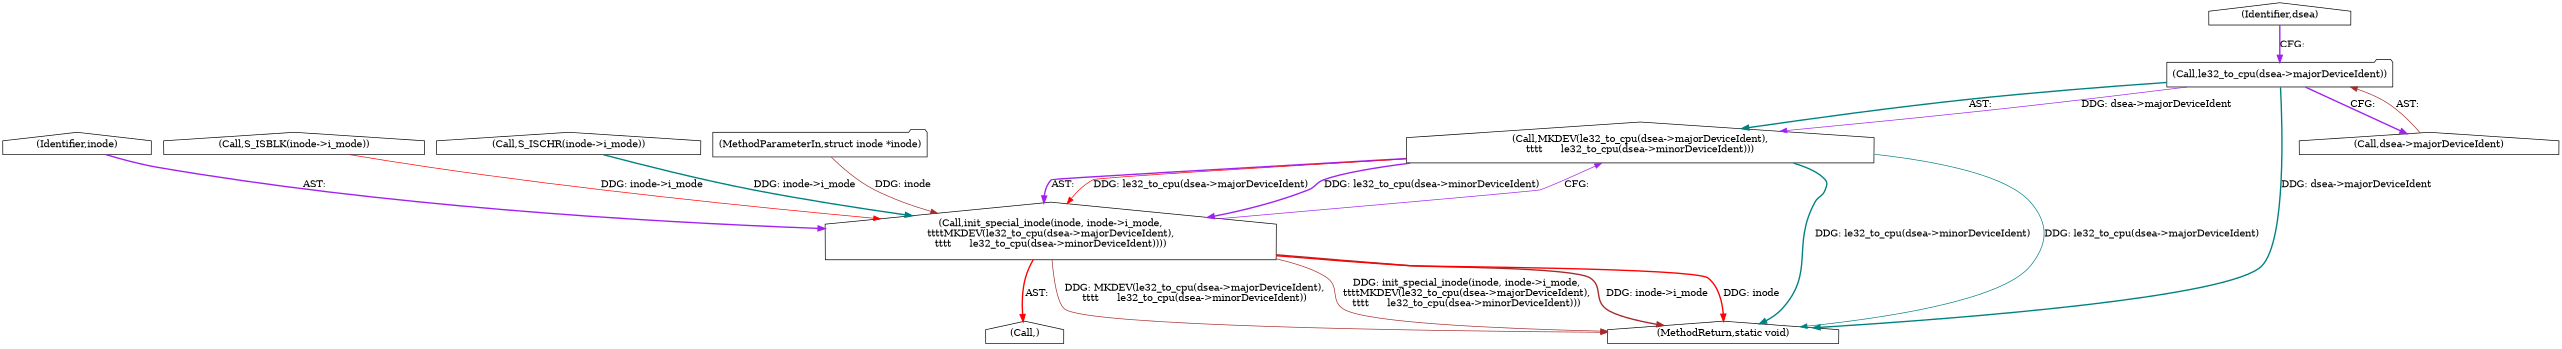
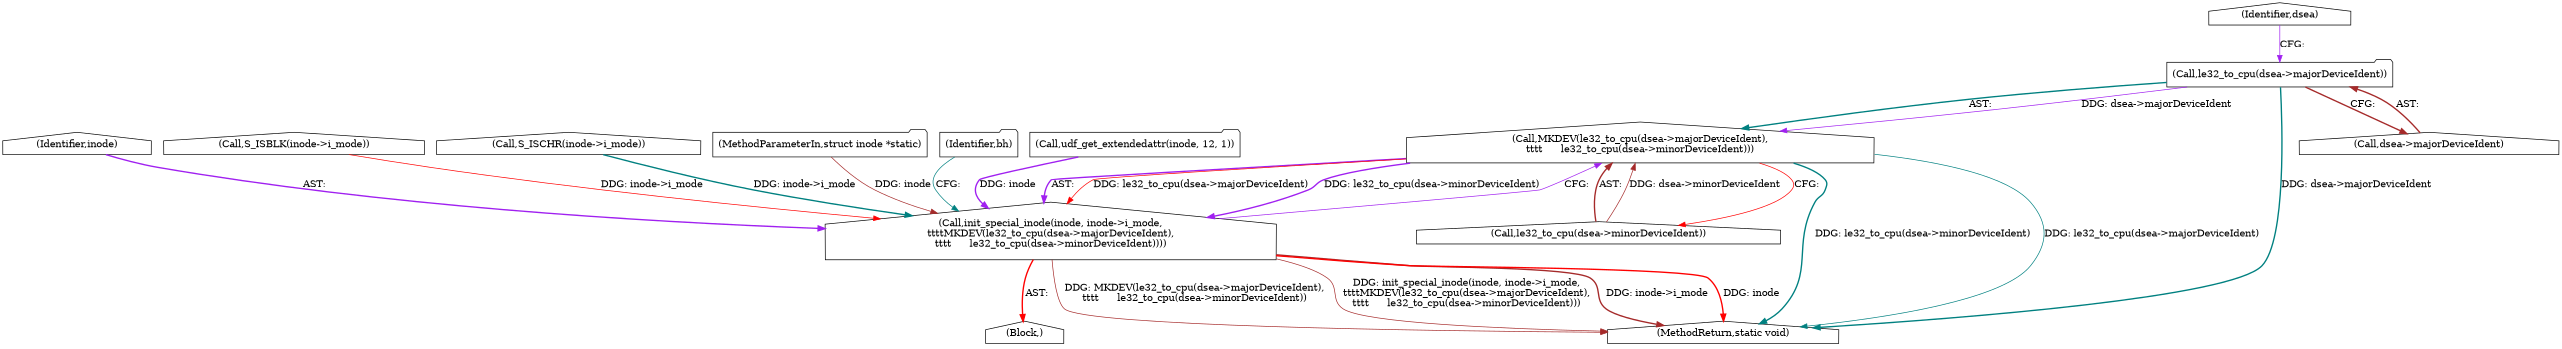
edge "(Identifier,dsea)" -> "(Call,le32_to_cpu(dsea->majorDeviceIdent))": style bold -> solid
edge "(Call,dsea->majorDeviceIdent)" -> "(Call,le32_to_cpu(dsea->majorDeviceIdent))": style solid -> bold
edge "(Call,le32_to_cpu(dsea->majorDeviceIdent))" -> "(Call,dsea->majorDeviceIdent)": color purple -> brown
node "(MethodParameterIn,struct inode *inode)": label "(MethodParameterIn,struct inode *inode)" -> "(MethodParameterIn,struct inode *static)"
node "(Identifier,bh)": added
node "(Call,udf_get_extendedattr(inode, 12, 1))": added
node "(Call,le32_to_cpu(dsea->minorDeviceIdent))": added
node "(Call,)": label "(Call,)" -> "(Block,)"
